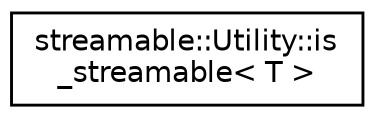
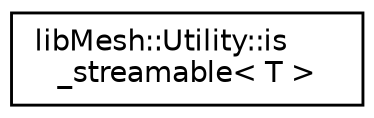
node "streamable::Utility::is _streamable< T >": label "streamable::Utility::is _streamable< T >" -> "libMesh::Utility::is _streamable< T >"
